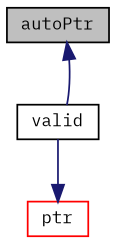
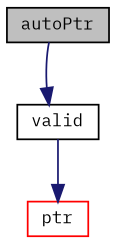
edge "valid" -> "autoPtr": reversed
